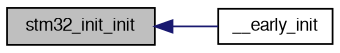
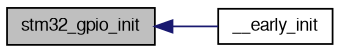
node "stm32_init_init": label "stm32_init_init" -> "stm32_gpio_init"
